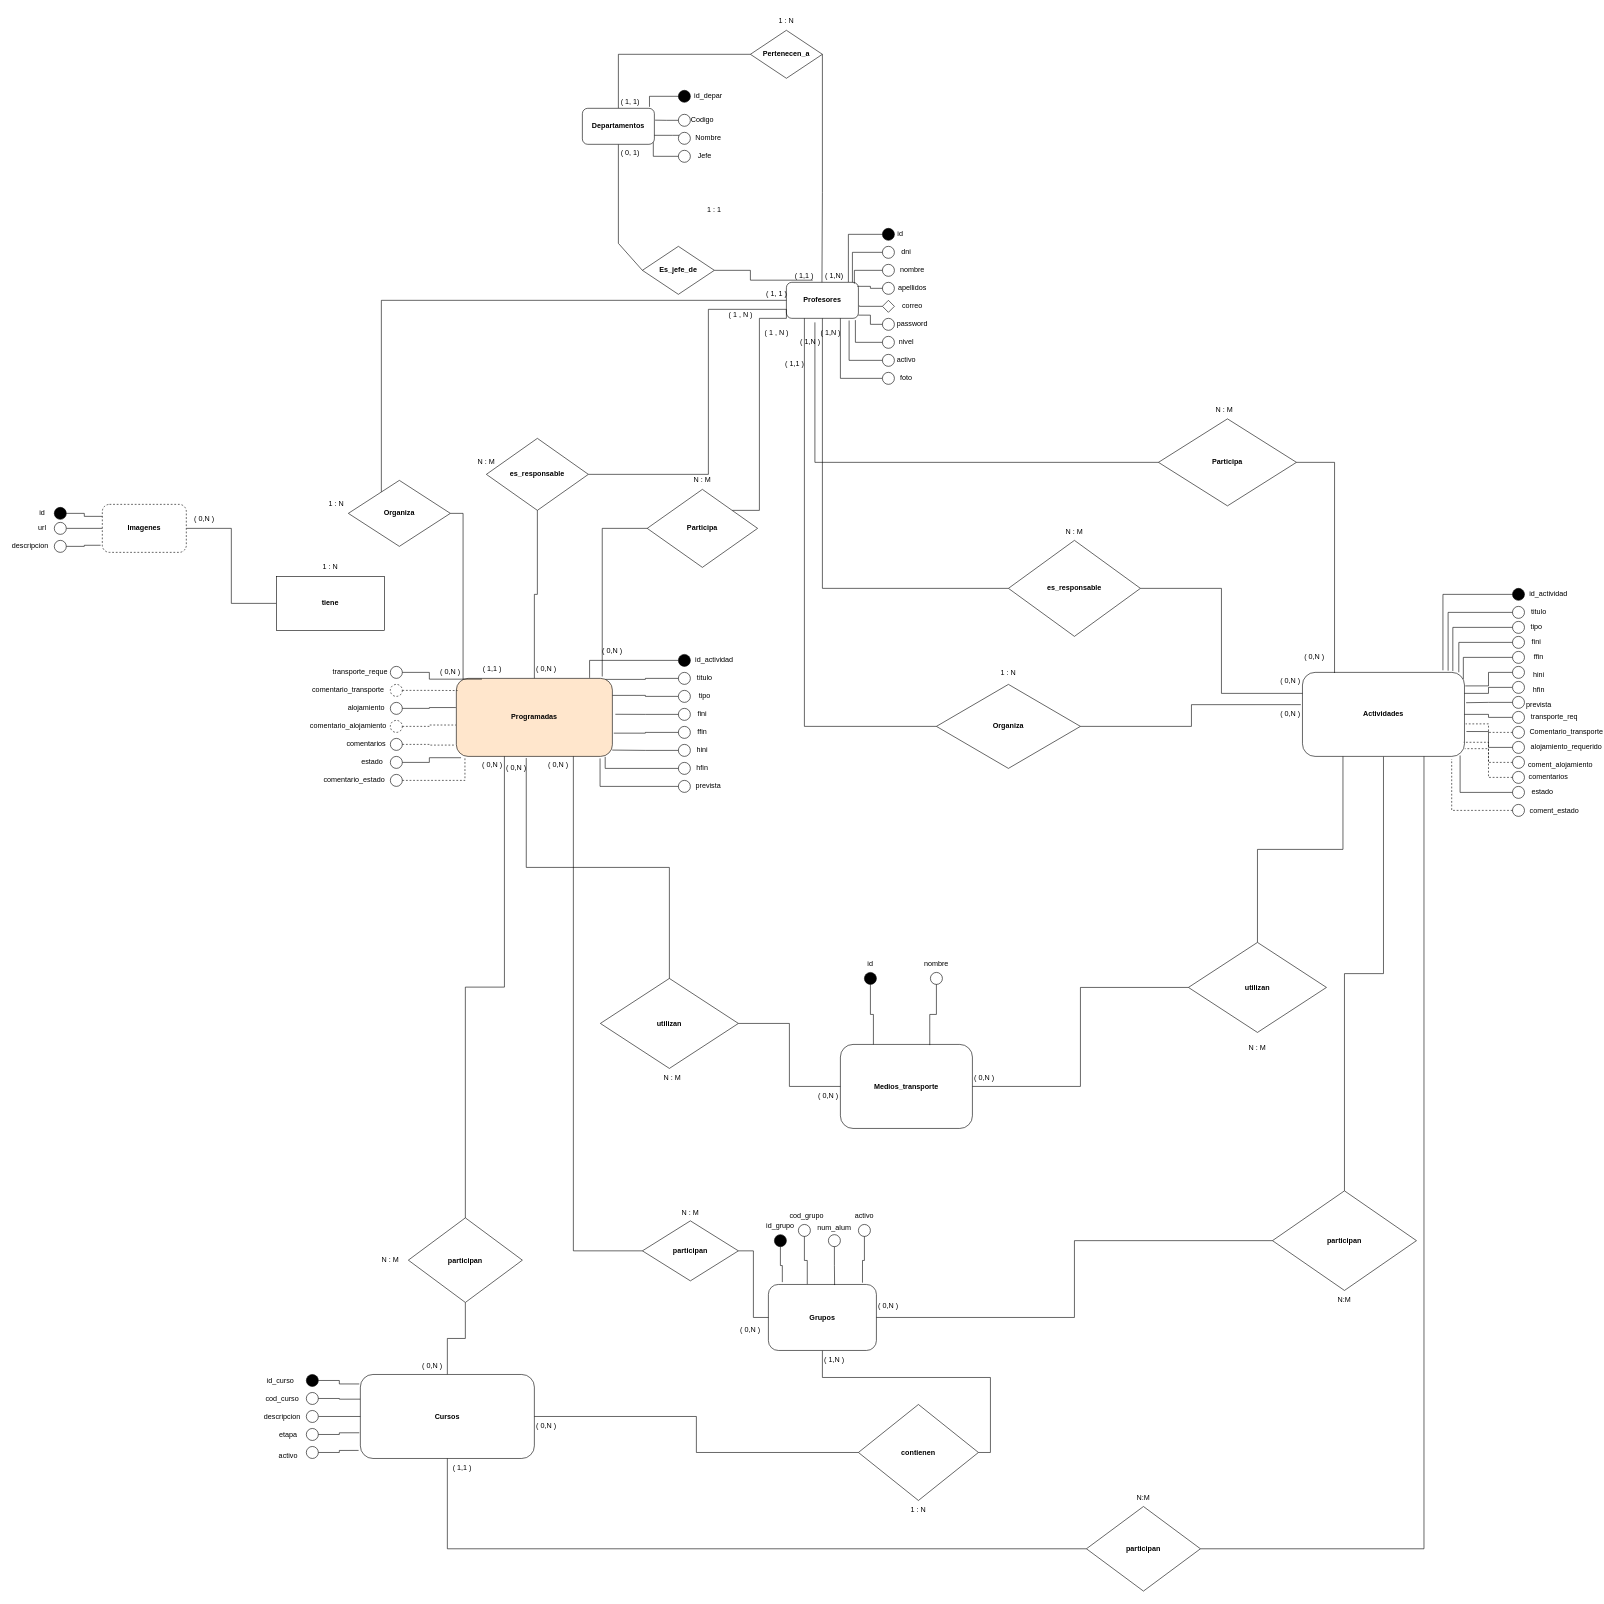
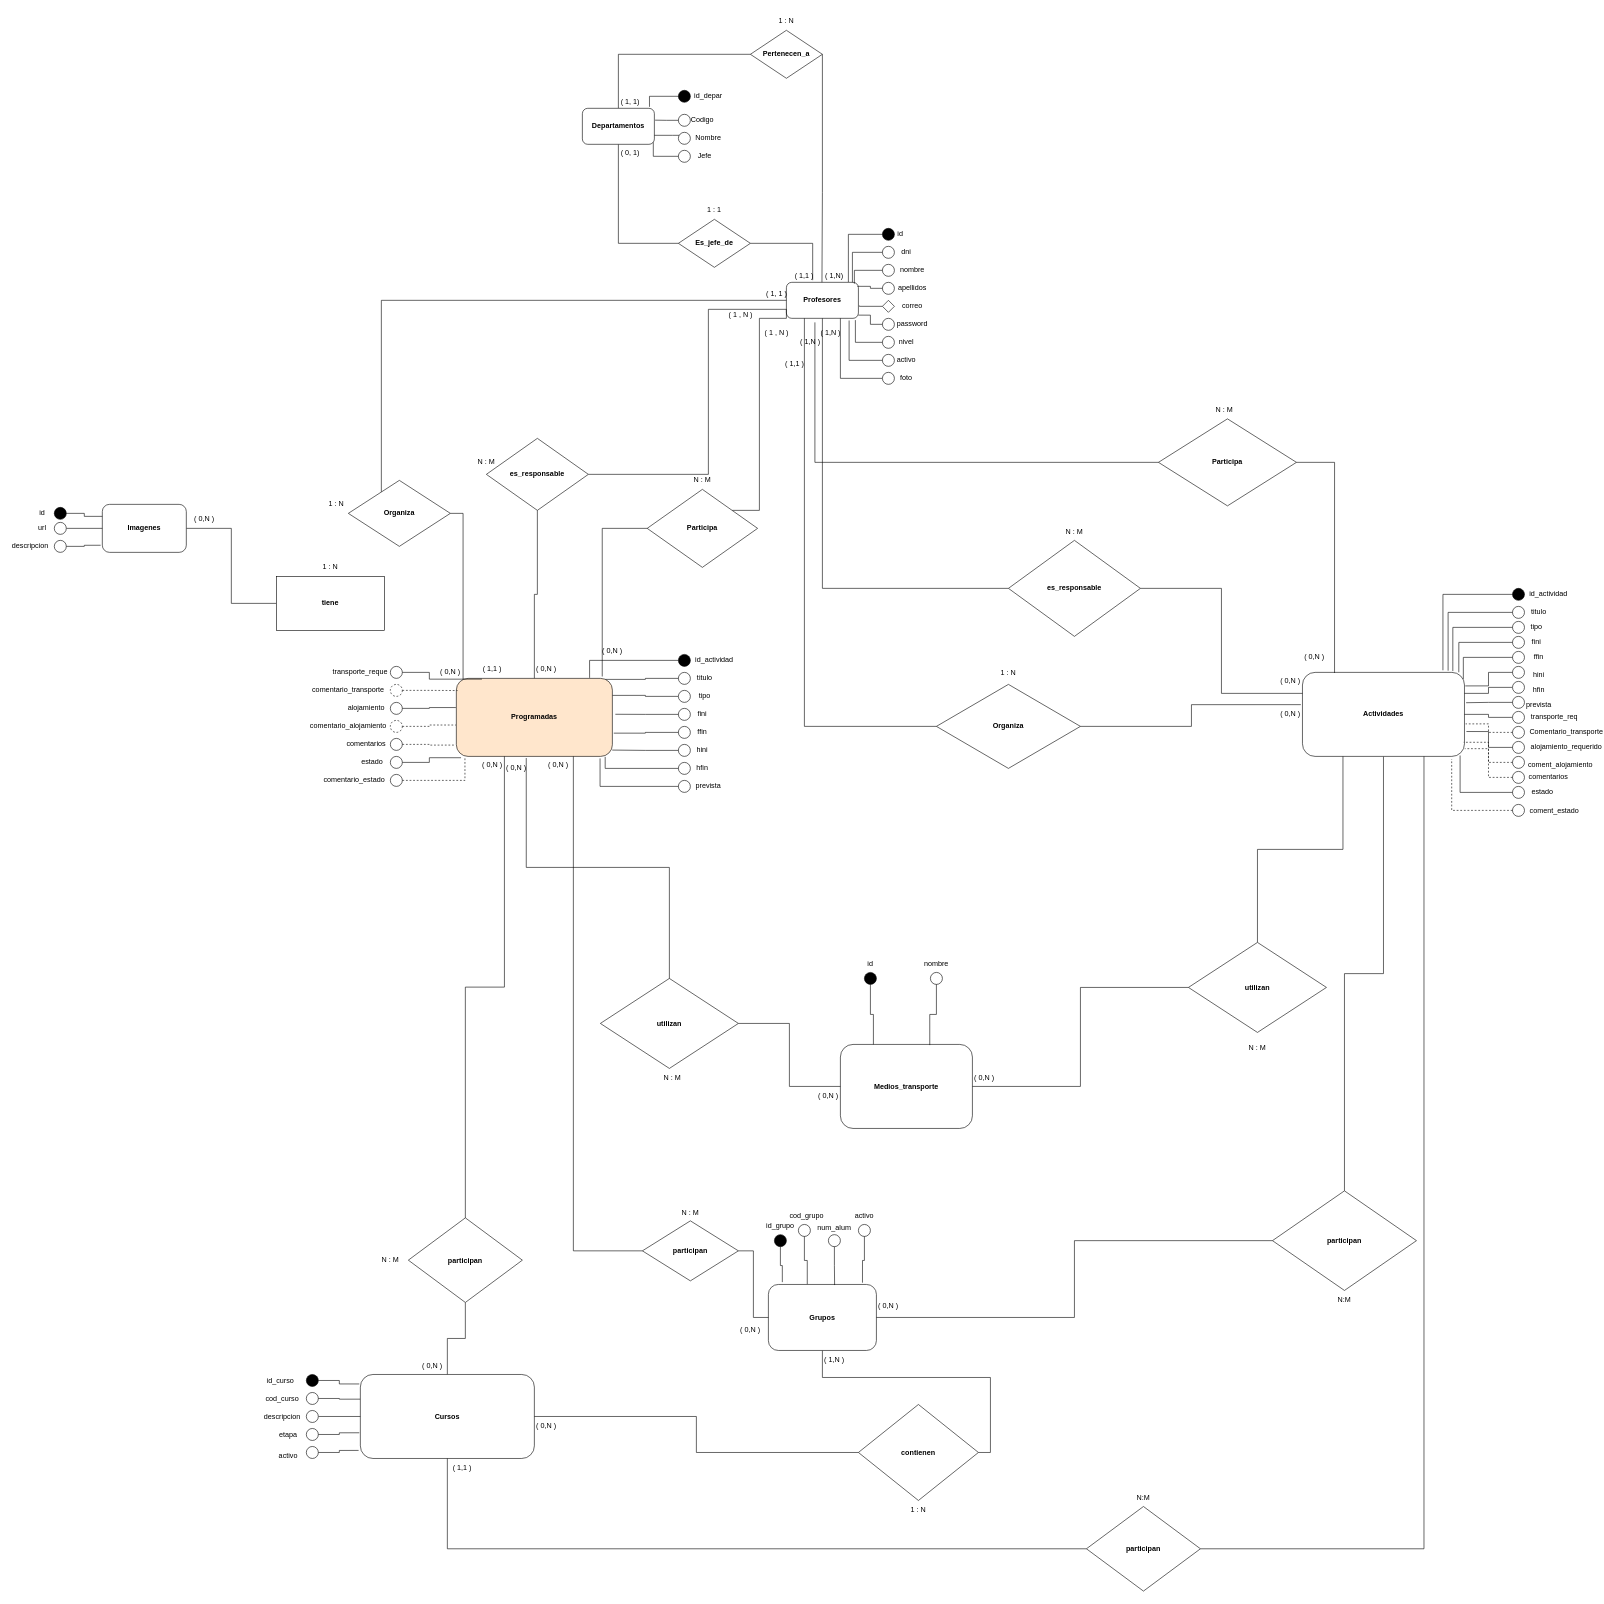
node "Es_jefe_de": moved (678, 270) -> (714, 243)
node "Imagenes": style dashed -> solid
